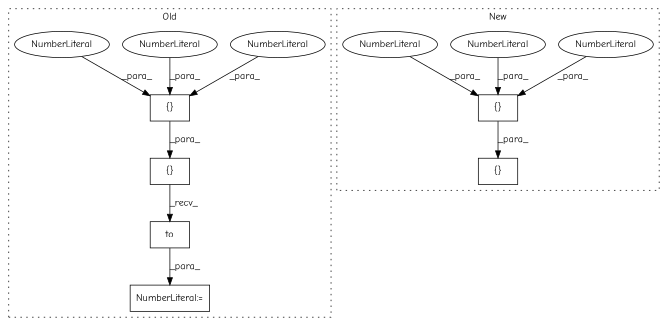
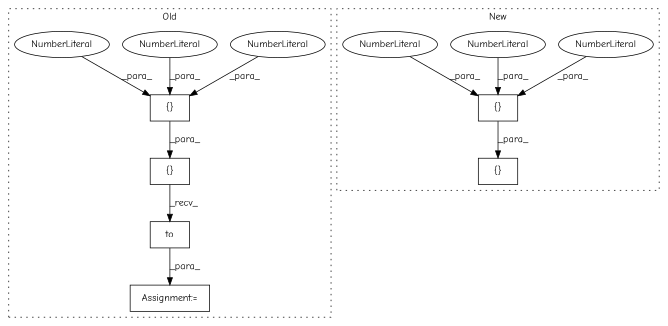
node "NumberLiteral:=": label "NumberLiteral:=" -> "Assignment:="
